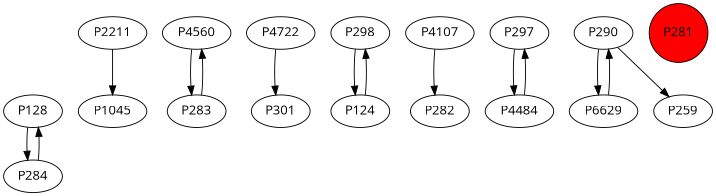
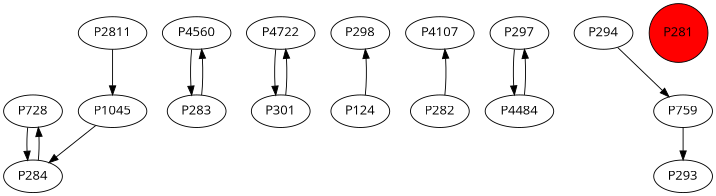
node "P2211": label "P2211" -> "P2811"
node "P290": label "P290" -> "P294"
edge "P298" -> "P124": removed
edge "P4107" -> "P282": reversed
edge "P301" -> "P4722": added
node "P128": label "P128" -> "P728"
node "P6629": removed
node "P259": label "P259" -> "P759"
edge "P1045" -> "P284": added
node "P293": added
